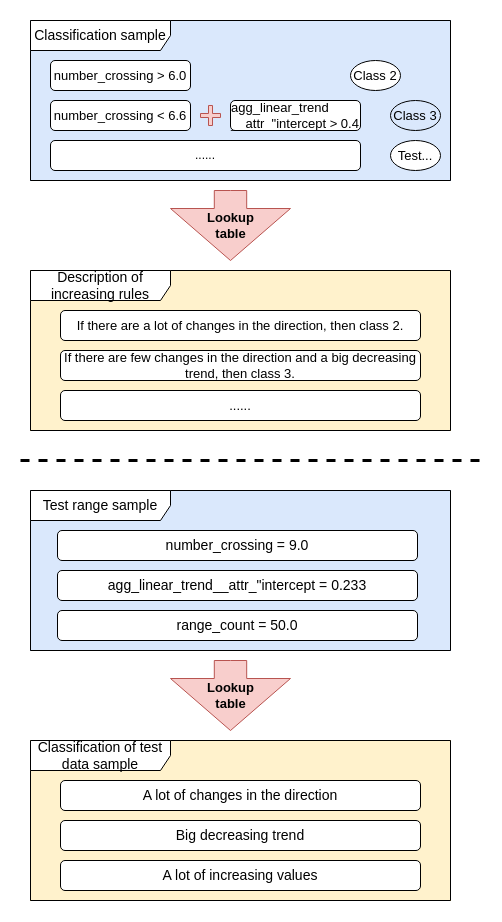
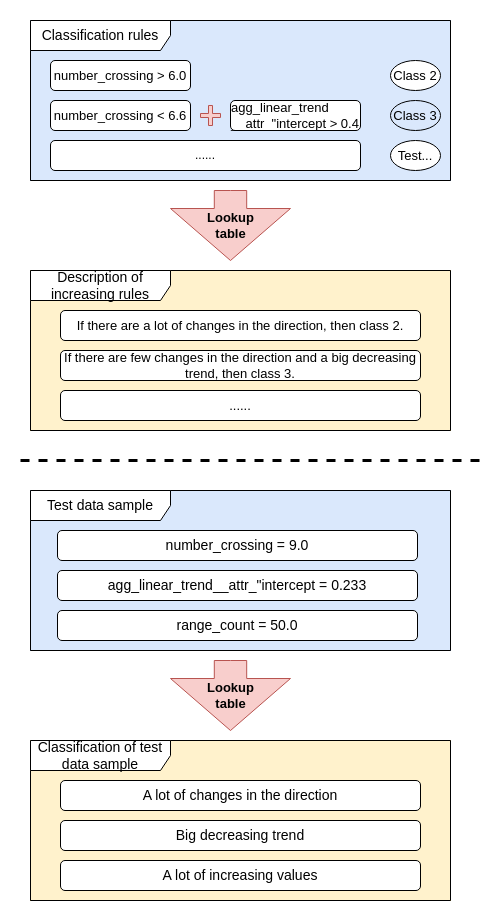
node "Classification sample": label "Classification sample" -> "Classification rules"
node "Class 2": moved (376, 76) -> (416, 76)
node "Test range sample": label "Test range sample" -> "Test data sample"
